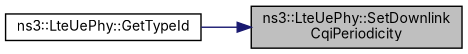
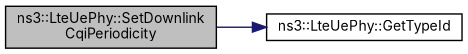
edge "ns3::LteUePhy::GetTypeId" -> "ns3::LteUePhy::SetDownlink CqiPeriodicity": reversed
